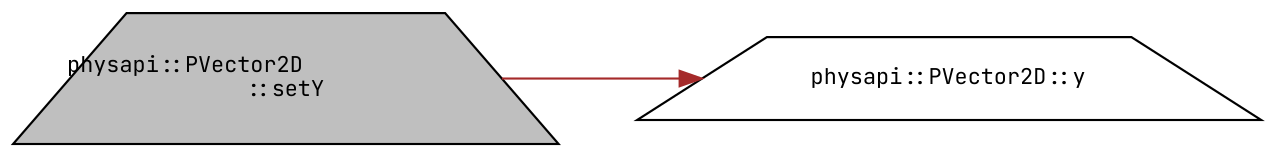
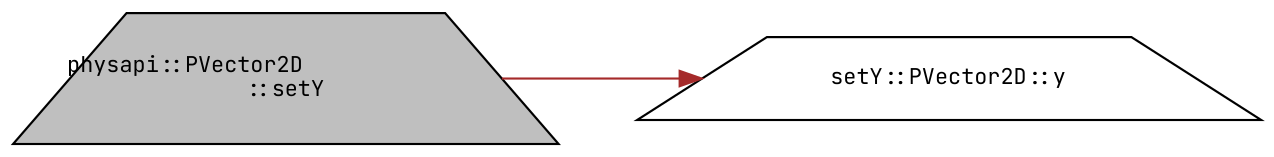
node "physapi::PVector2D::y": label "physapi::PVector2D::y" -> "setY::PVector2D::y"
